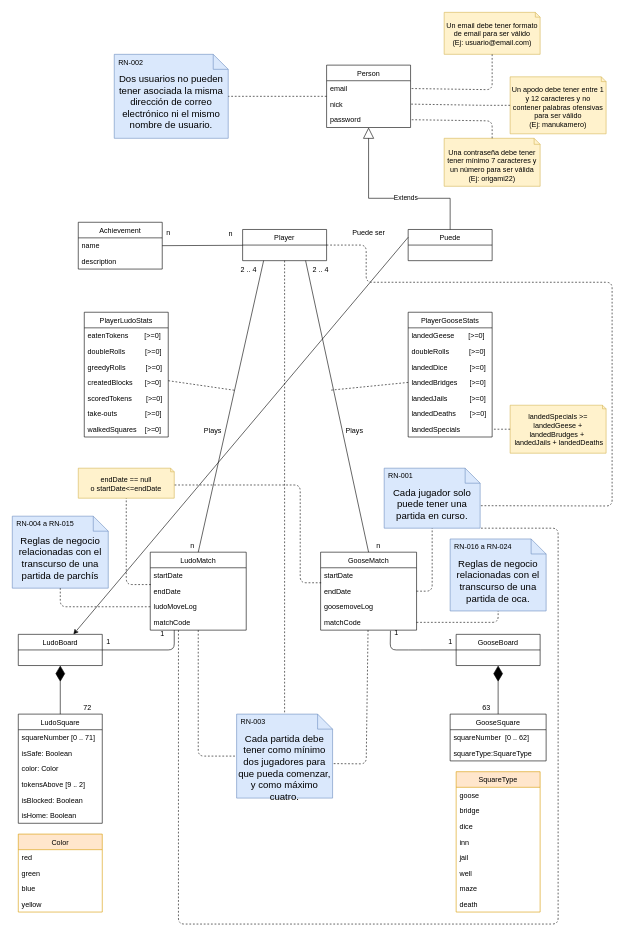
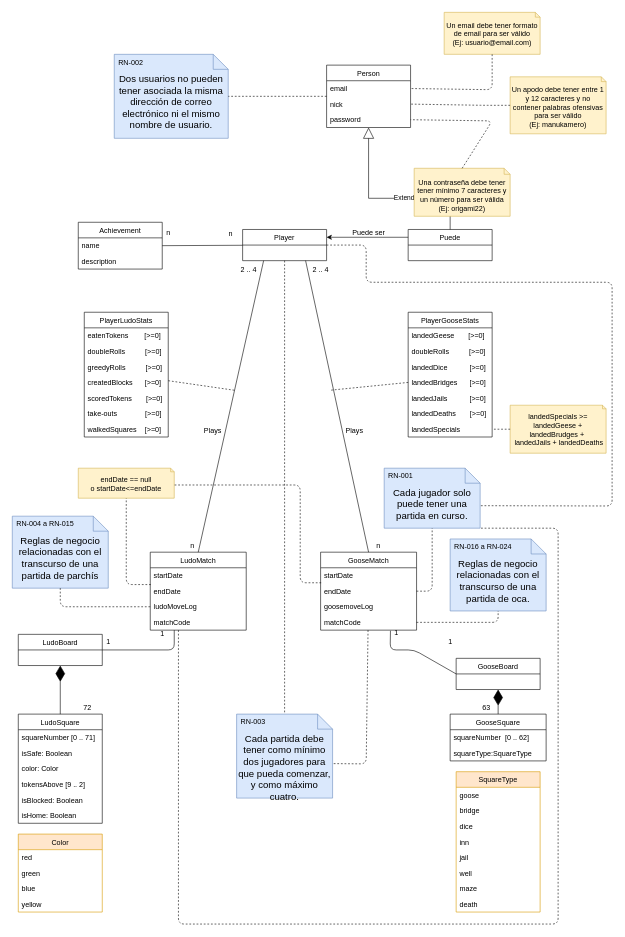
node "Una contraseña debe tener tener mínimo 7 caracteres y un número para ser válida (Ej: origami22)": moved (492, 162) -> (462, 192)
edge "Puede" -> "LudoBoard": now "Puede" -> "Player"
node "GooseBoard": moved (498, 650) -> (498, 674)
edge "LudoMatch" -- "Cada partida debe tener como mínimo dos jugadores para que pueda comenzar, y como máximo cuatro.": removed
